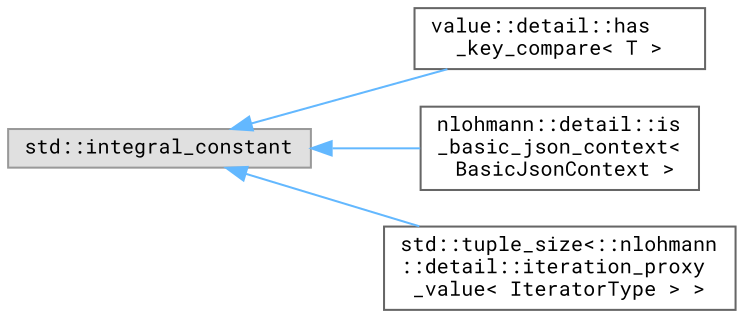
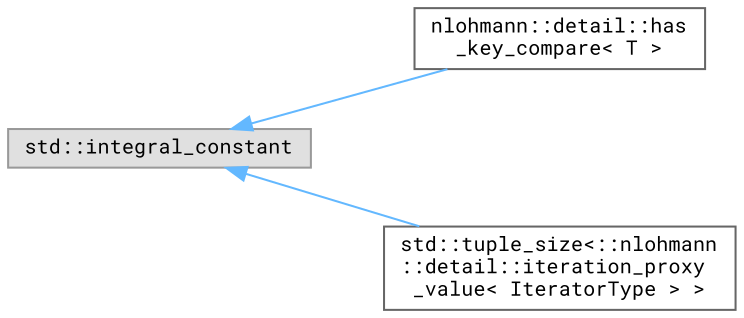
node "value::detail::has _key_compare< T >": label "value::detail::has _key_compare< T >" -> "nlohmann::detail::has _key_compare< T >"
node "nlohmann::detail::is _basic_json_context< BasicJsonContext >": removed
